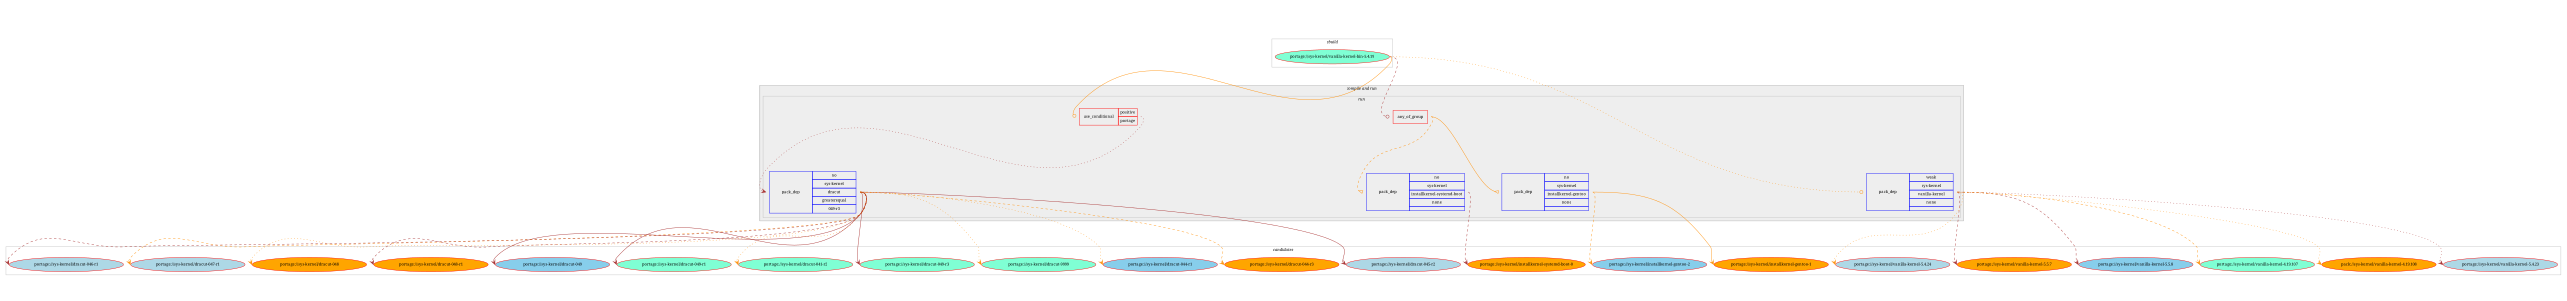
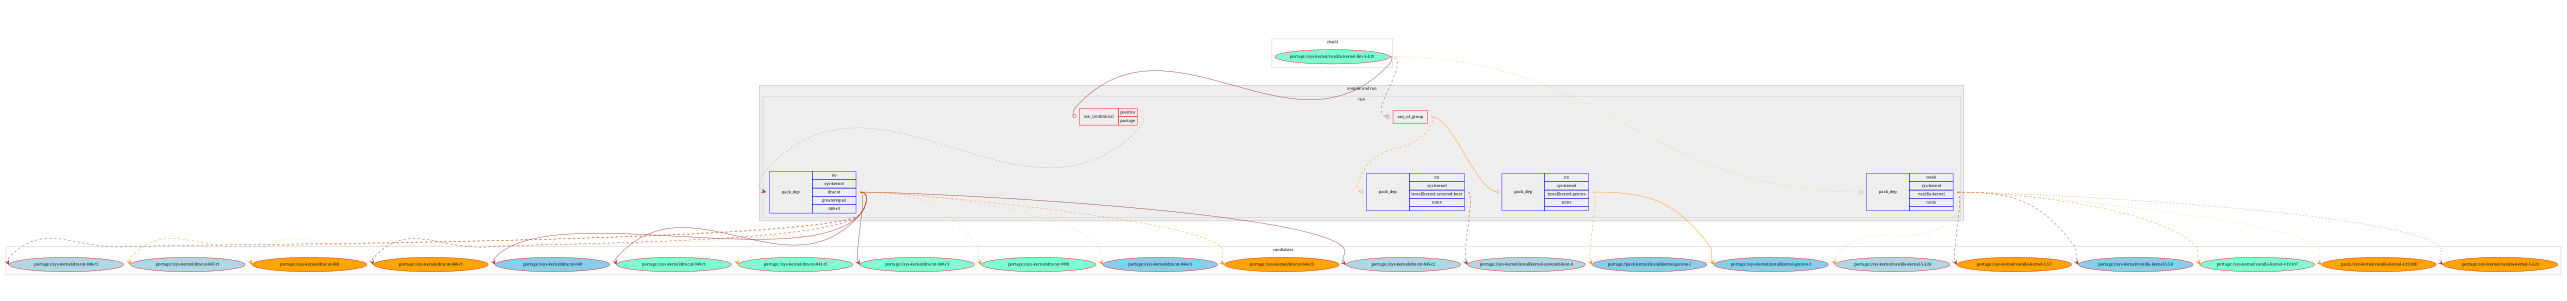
edge "portage://sys-kernel/vanilla-kernel-bin-5.4.19" -> "use_conditional": color darkorange -> brown
node "portage://sys-kernel/installkernel-systemd-boot-0": fillcolor orange -> lightblue
node "portage://sys-kernel/installkernel-gentoo-2": label "portage://sys-kernel/installkernel-gentoo-2" -> "portage://pack-kernel/installkernel-gentoo-2"
node "portage://sys-kernel/installkernel-gentoo-1": fillcolor orange -> skyblue
node "portage://sys-kernel/vanilla-kernel-5.4.23": fillcolor lightblue -> orange
